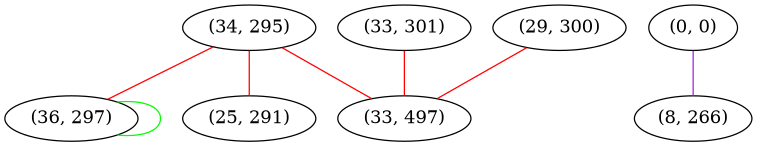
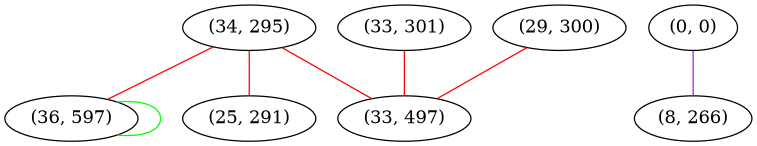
node "(36, 297)": label "(36, 297)" -> "(36, 597)"
